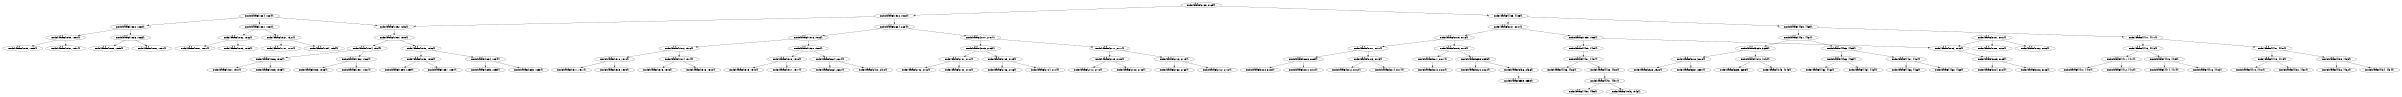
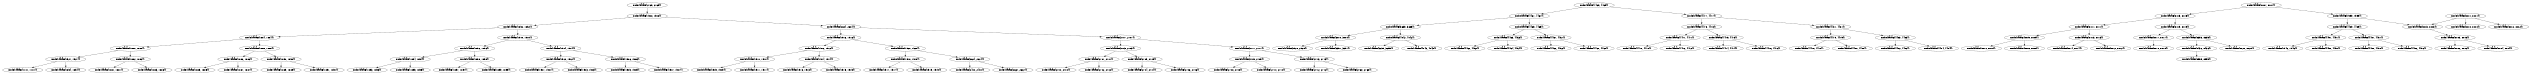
node "Node{data=[4485, 4485]}": removed
edge "Node{data=[1884, 1884]}" -> "Node{data=[1892, 1892]}": reversed
edge "Node{data=[4488, 4488]}" -> "Node{data=[4491, 4491]}": now "Node{data=[4489, 4489]}" -> "Node{data=[4491, 4491]}"
